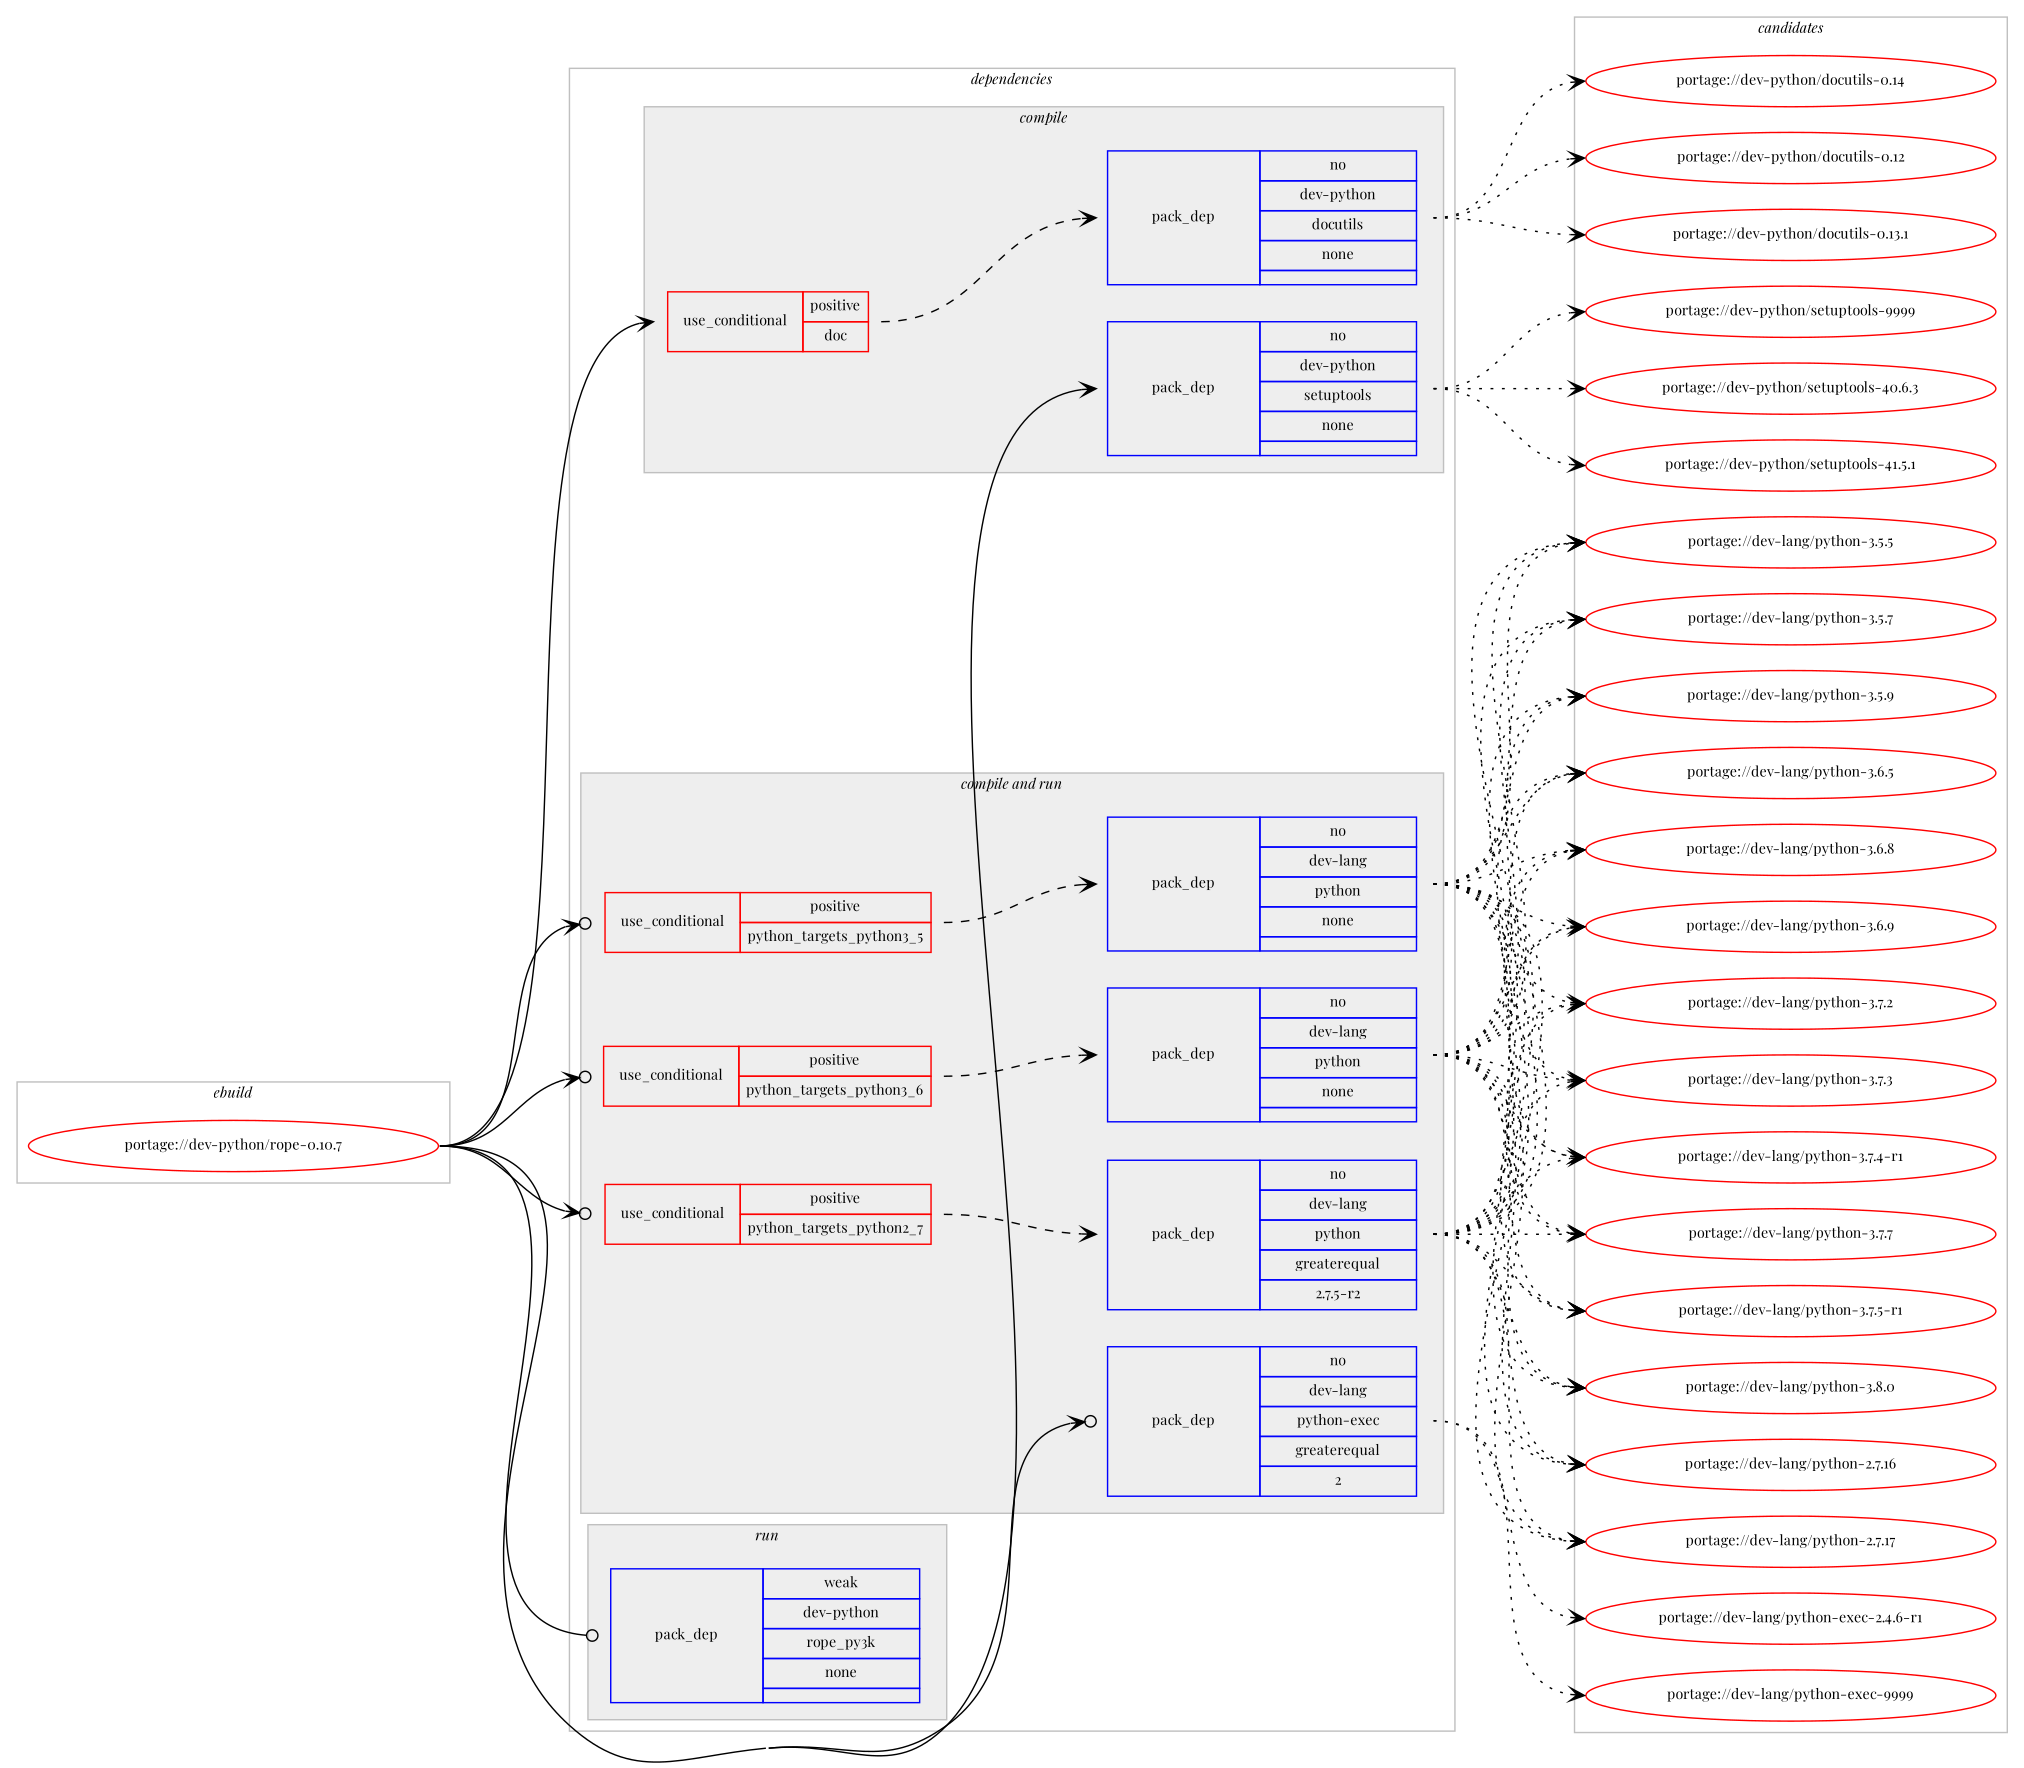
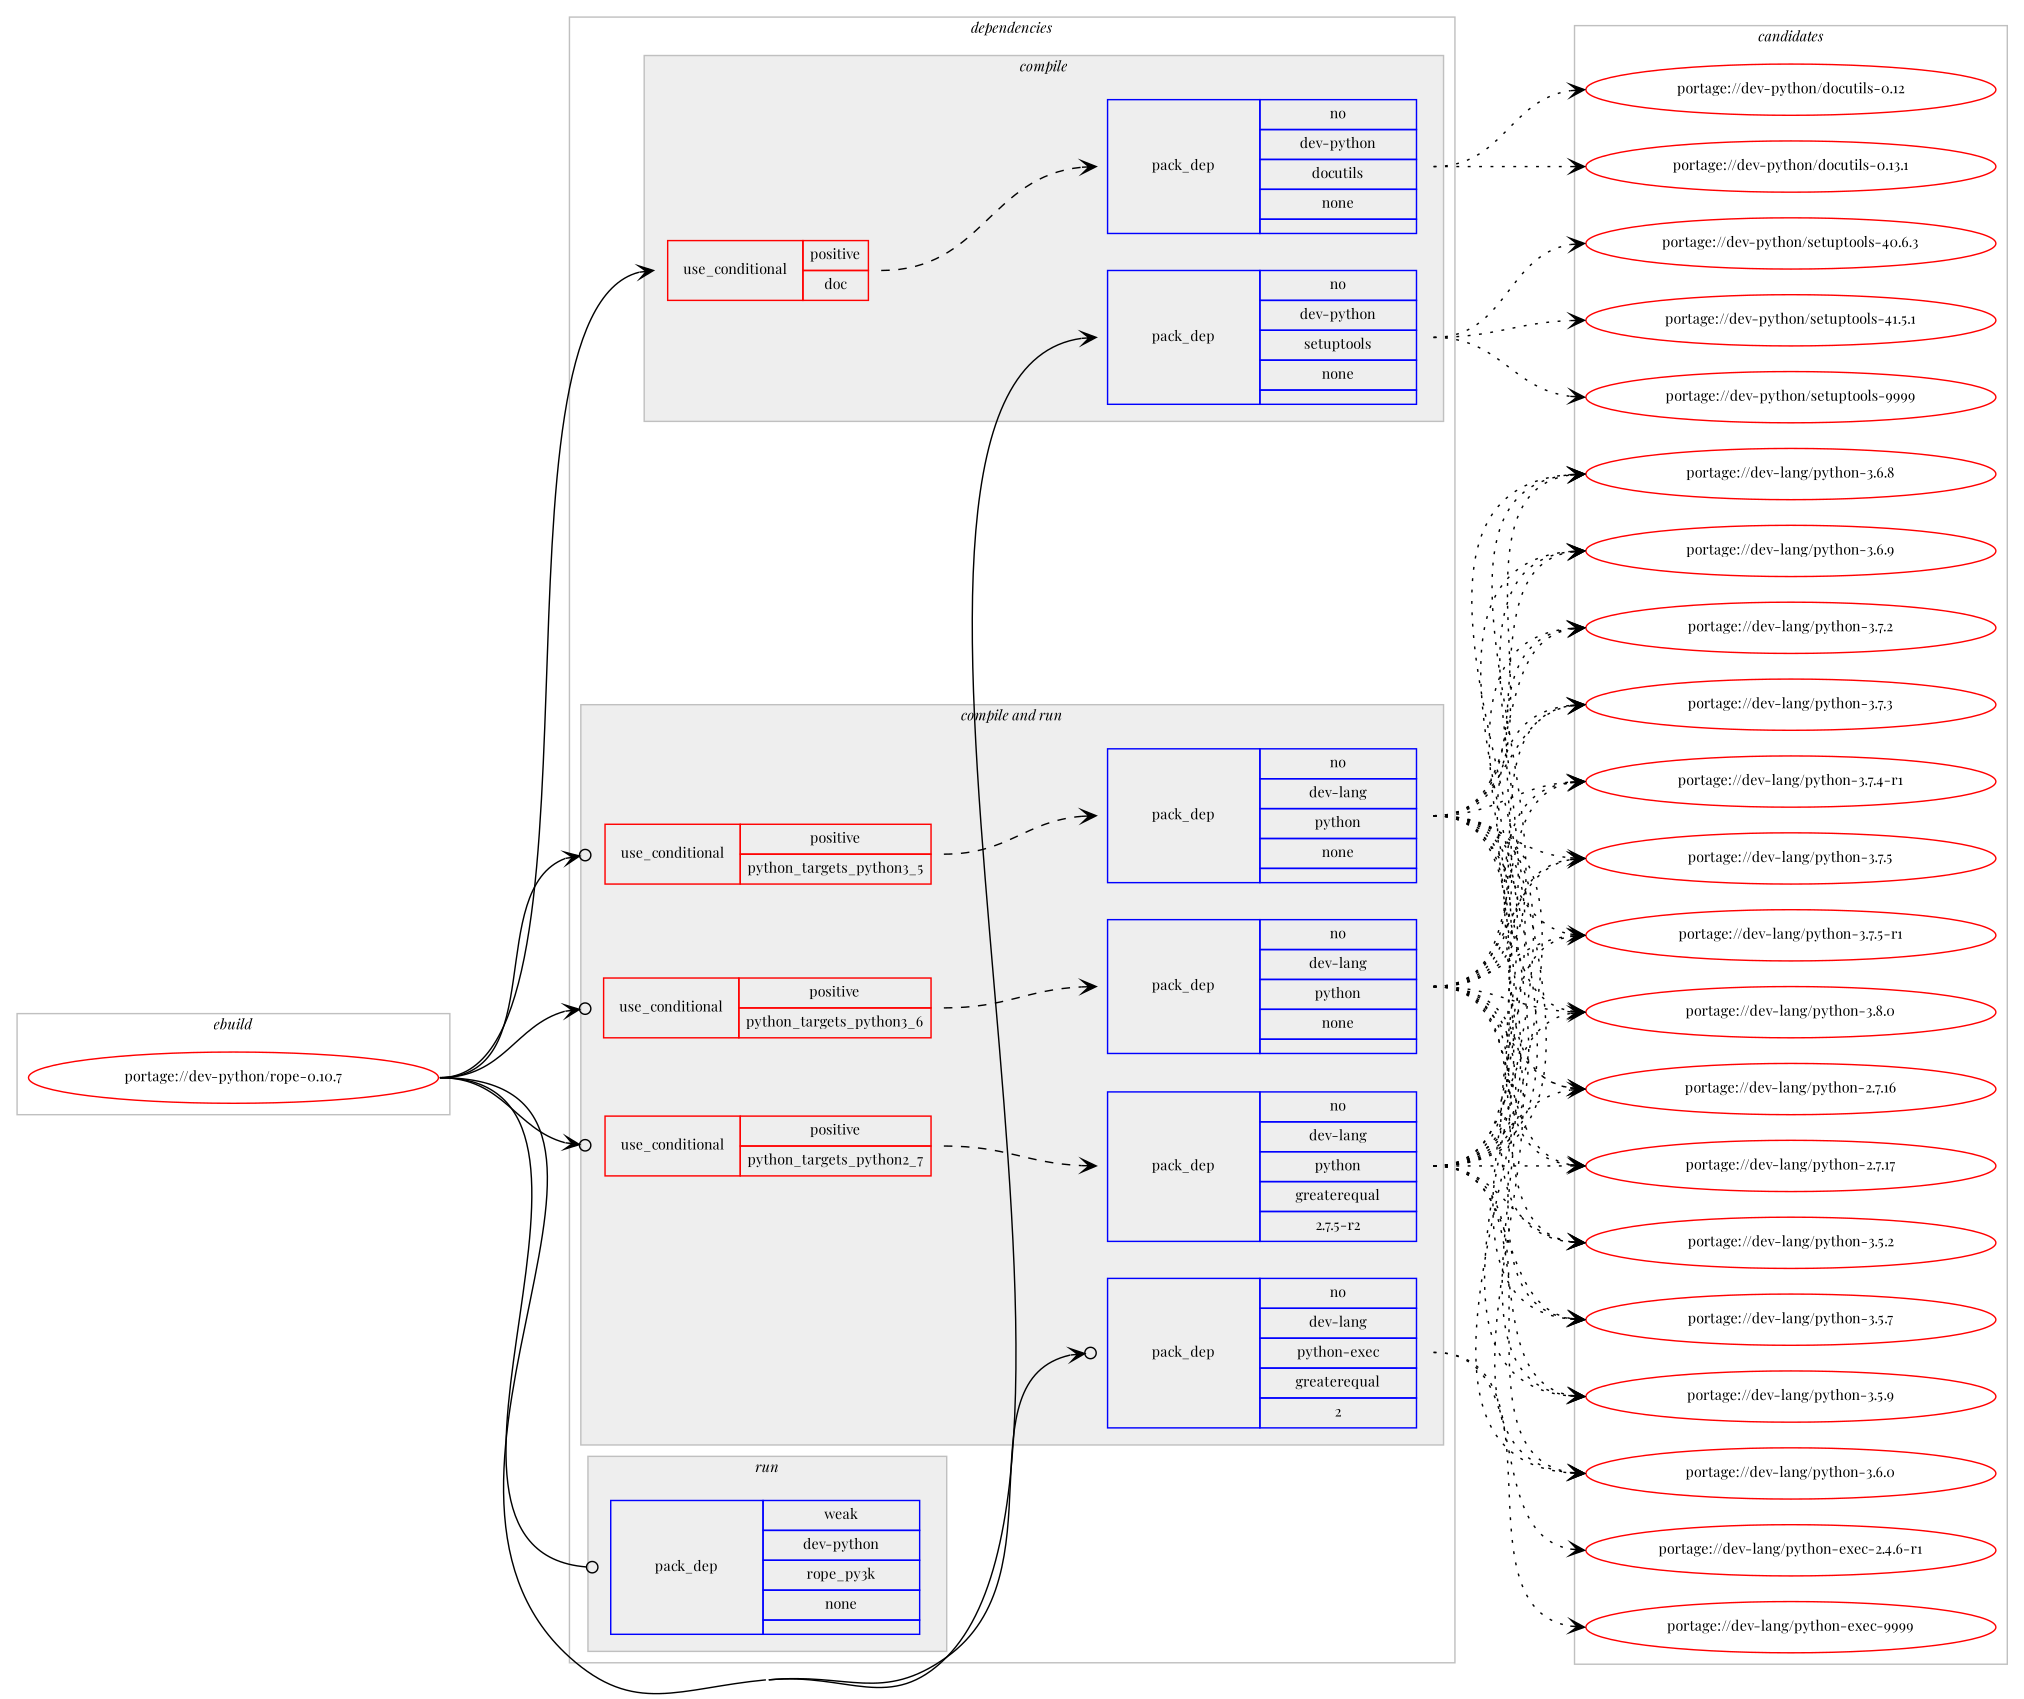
node "portage://dev-python/docutils-0.14": removed
node "portage://dev-lang/python-3.5.5": label "portage://dev-lang/python-3.5.5" -> "portage://dev-lang/python-3.5.2"
node "portage://dev-lang/python-3.6.5": label "portage://dev-lang/python-3.6.5" -> "portage://dev-lang/python-3.6.0"
node "portage://dev-lang/python-3.7.7": label "portage://dev-lang/python-3.7.7" -> "portage://dev-lang/python-3.7.5"
